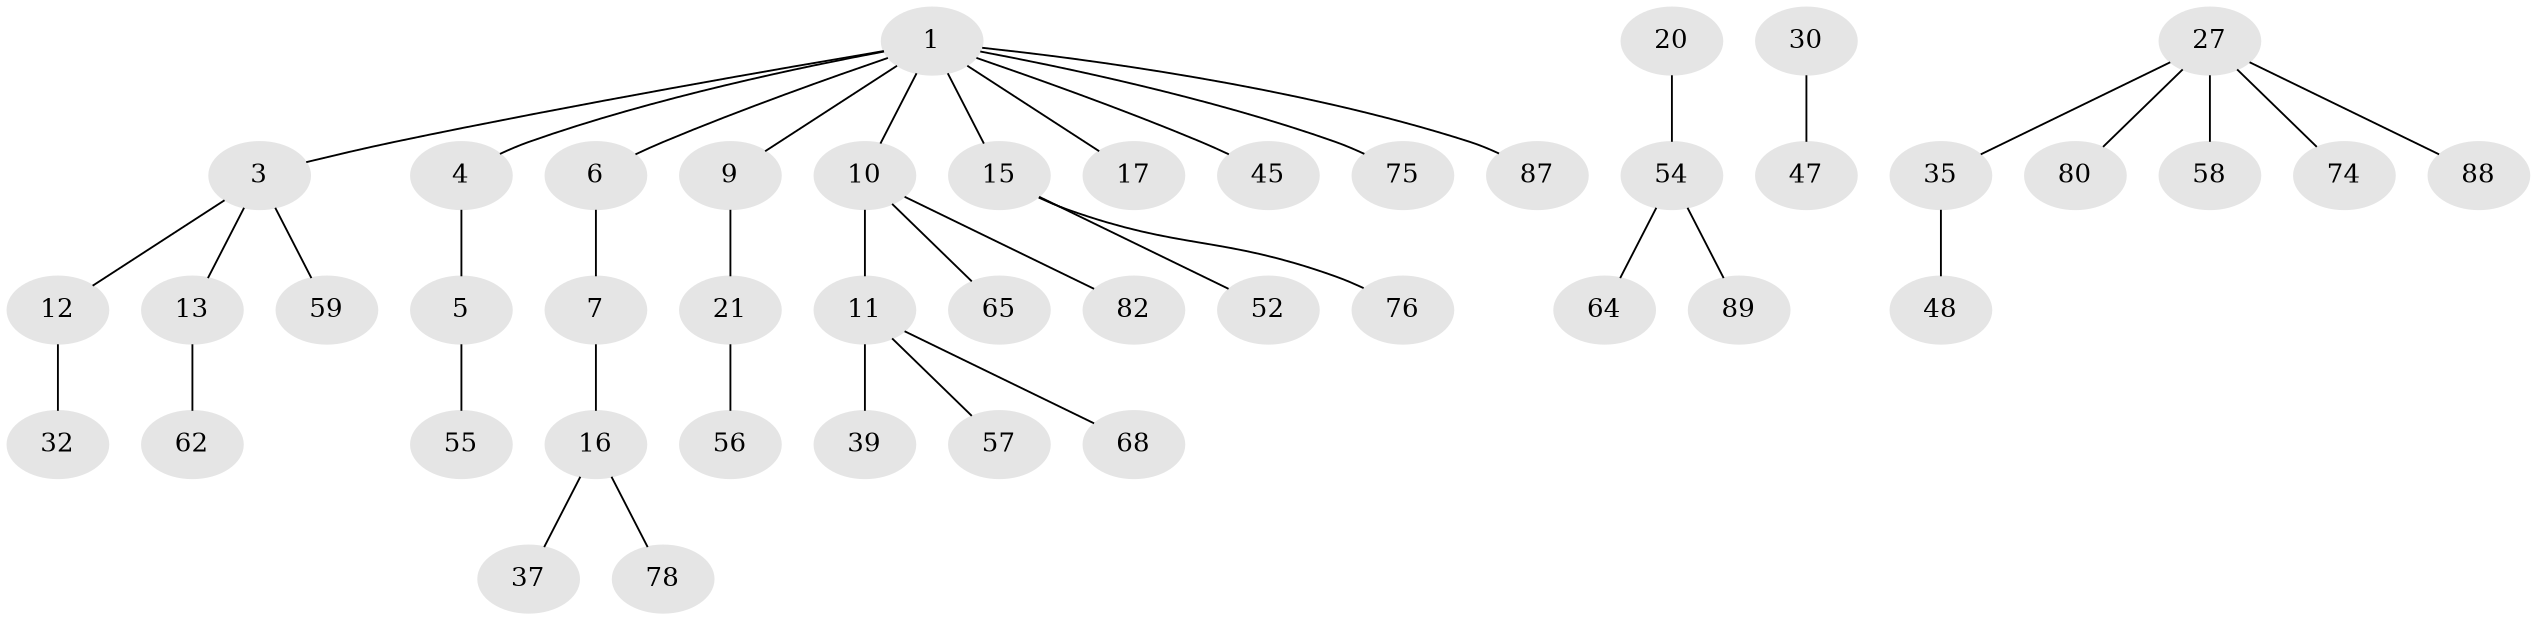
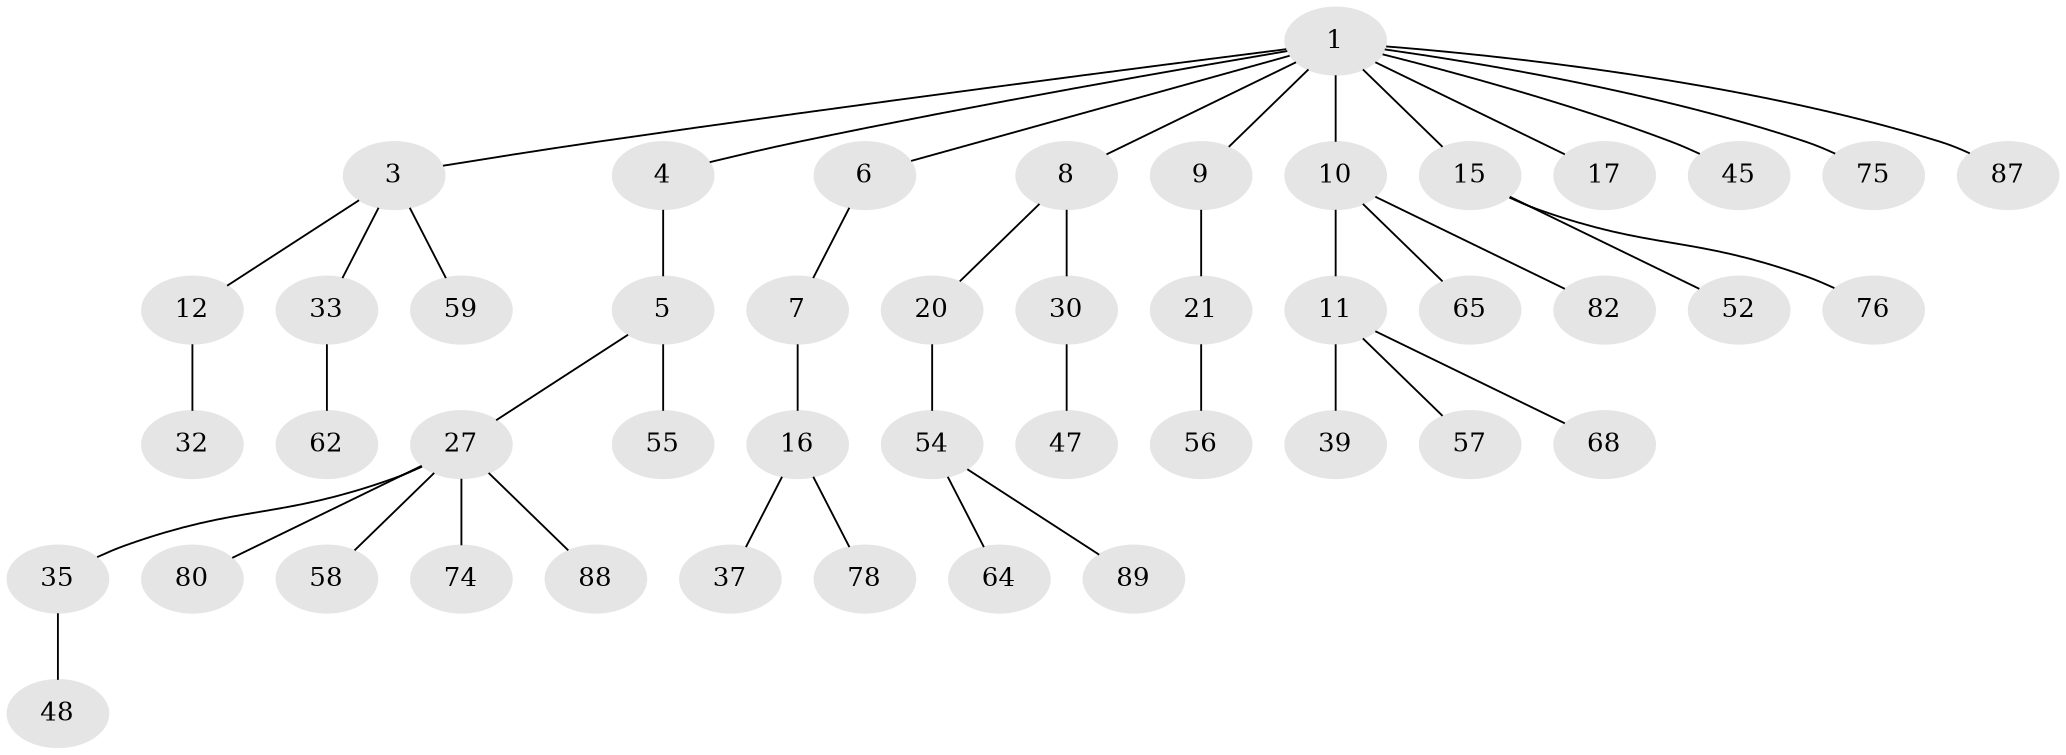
node "8": added
node "13": label "13" -> "33"
edge "5" -- "27": added
